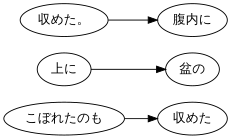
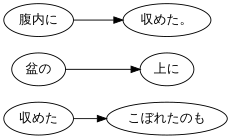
edge "収めた。" -> "腹内に": reversed
edge "上に" -> "盆の": reversed
edge "こぼれたのも" -> "収めた": reversed
